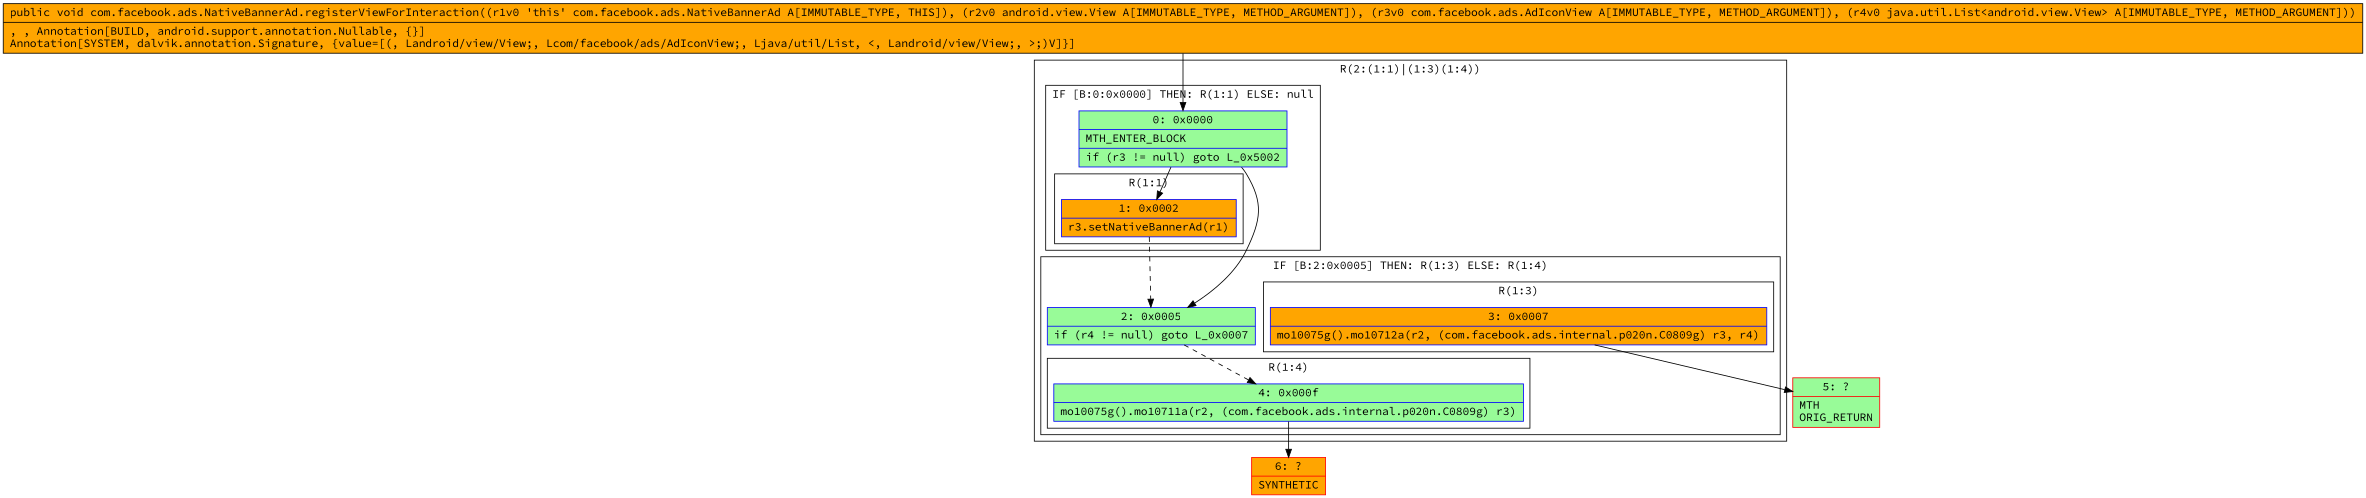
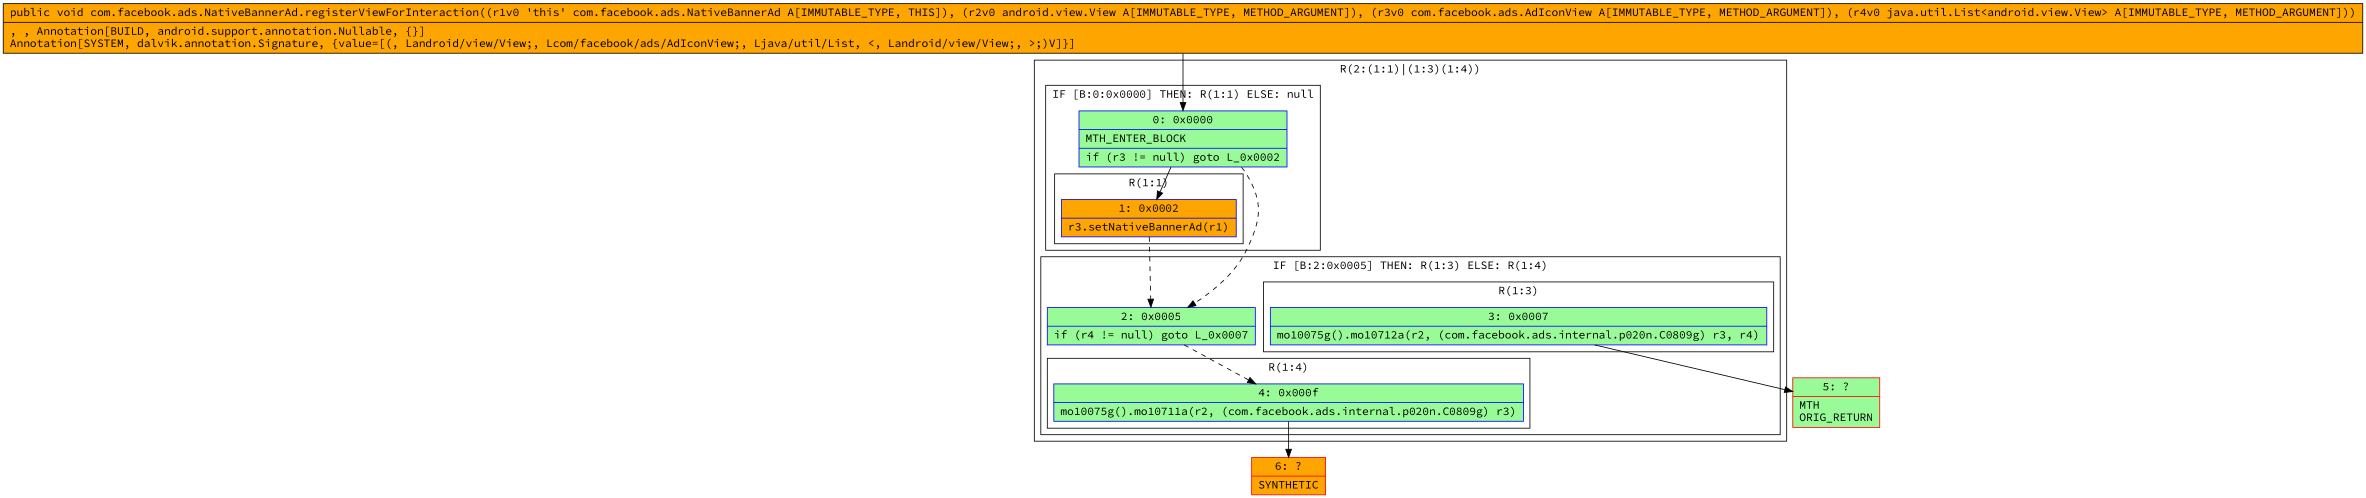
node "0: 0x0000": text "if (r3 != null) goto L_0x5002" -> "if (r3 != null) goto L_0x0002"
edge "0: 0x0000" -> "2: 0x0005": style solid -> dashed
node "3: 0x0007": fillcolor orange -> palegreen
